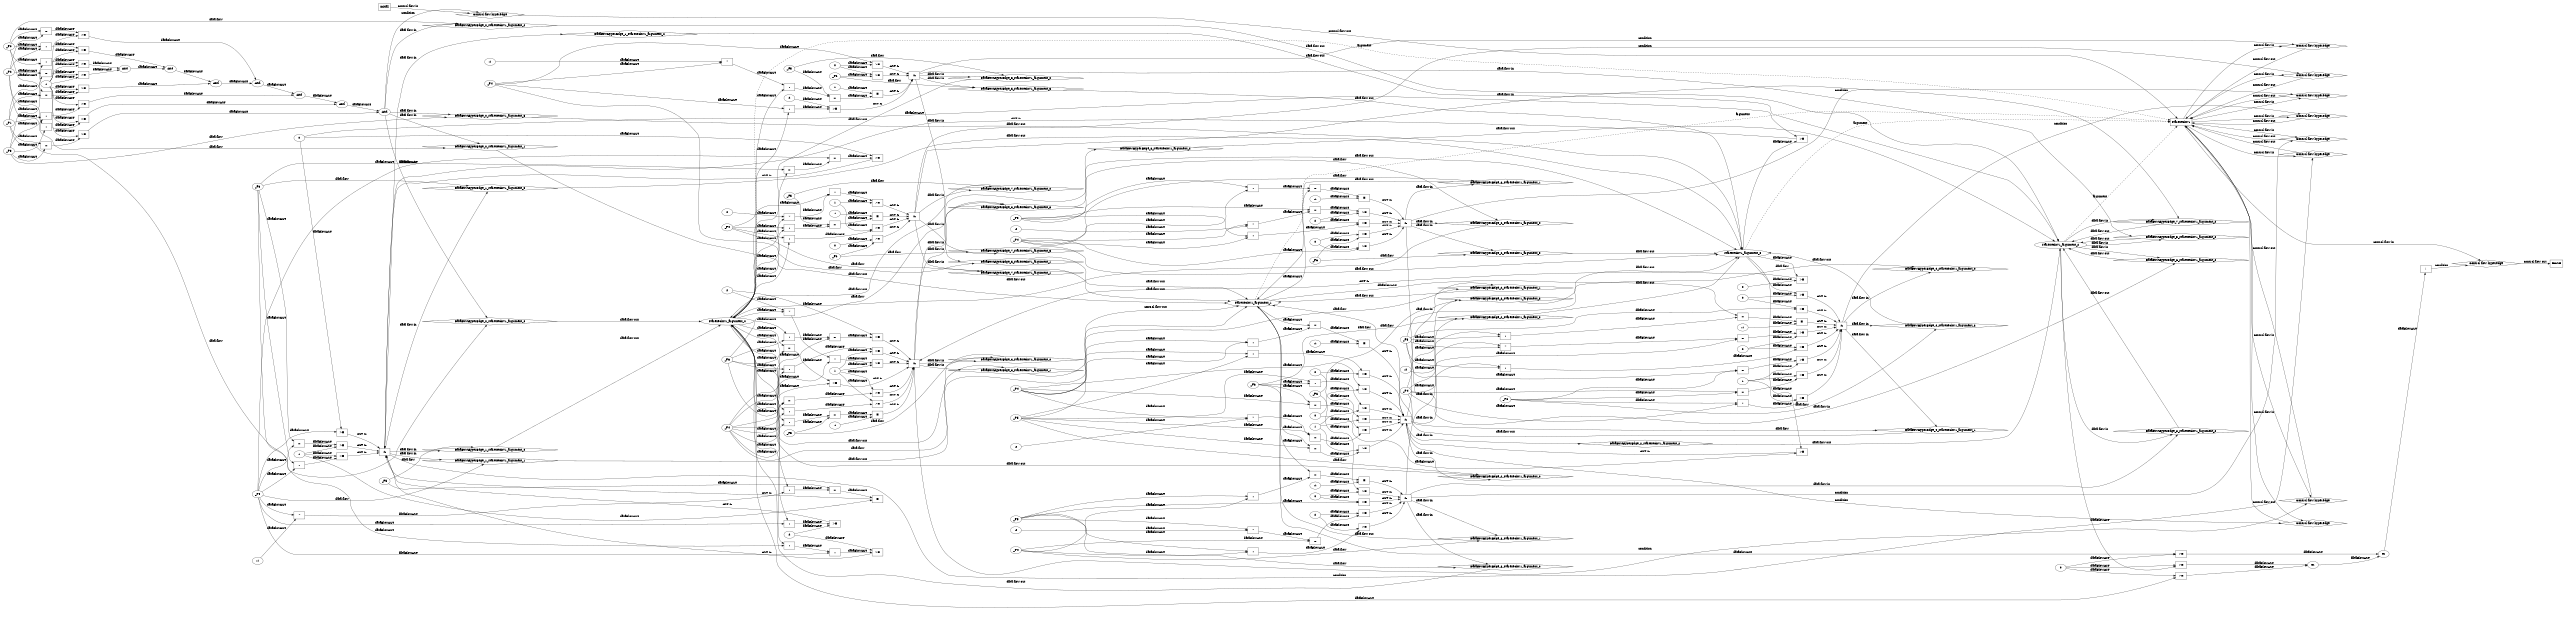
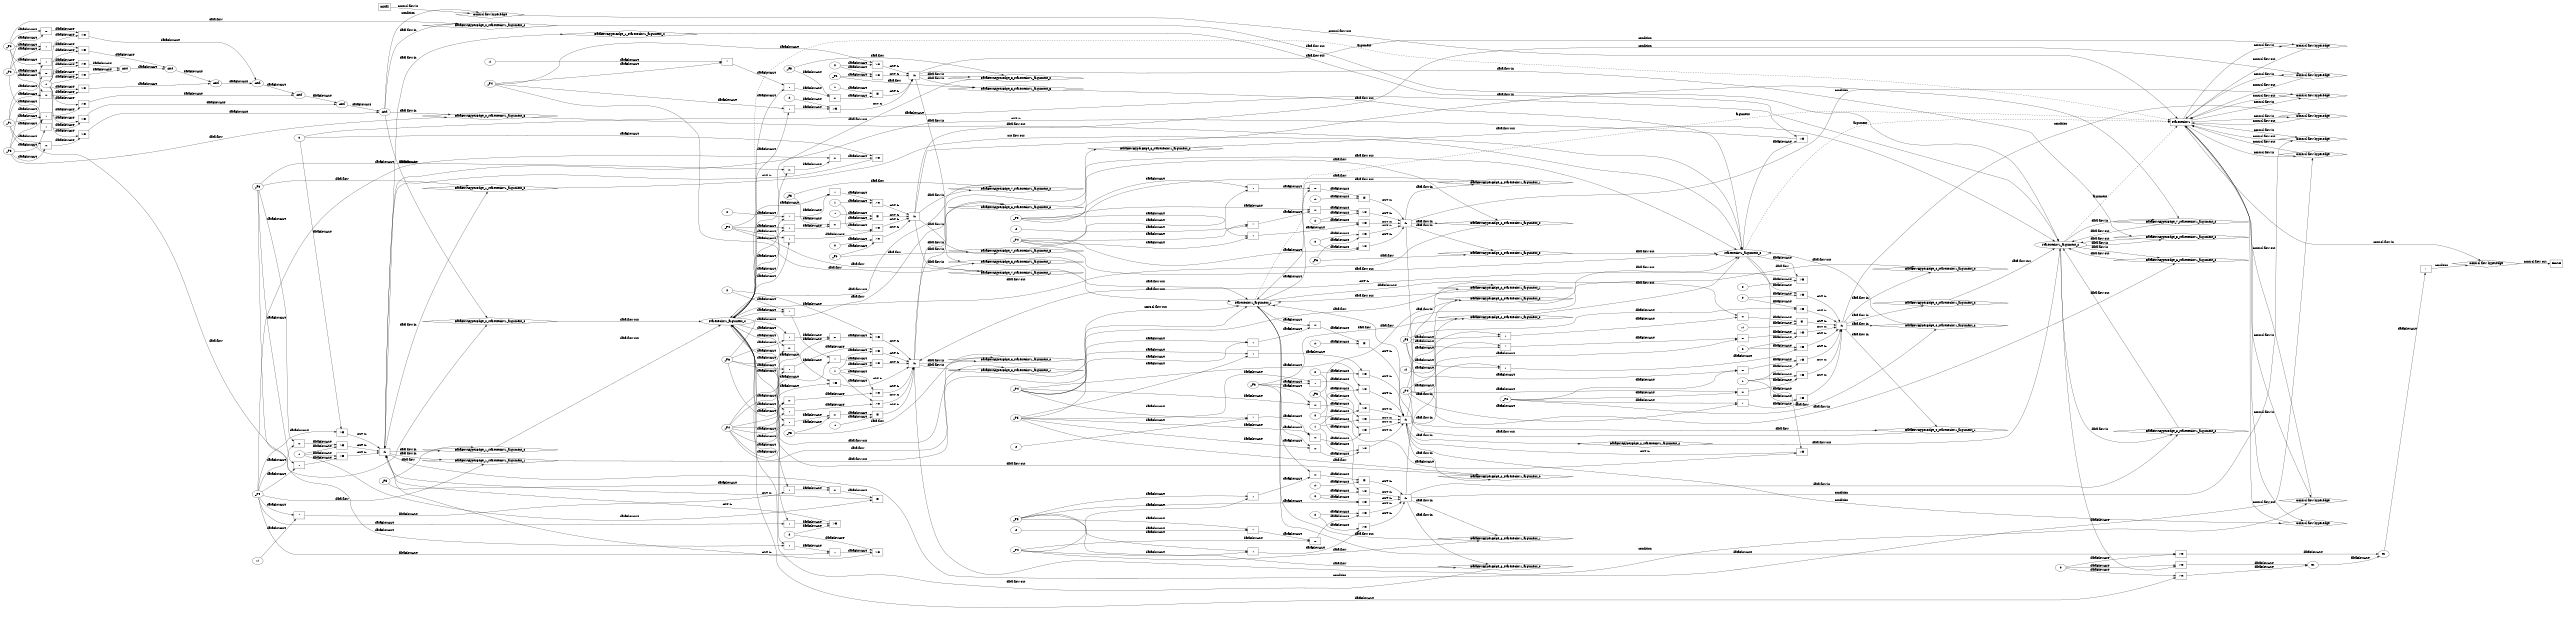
edge "DataFowHyperEdge_1_starexecinv1_argument_3" -> "starexecinv1_argument_3": label "data flow out" -> "out flow out"
node "DataFowHyperEdge_0_starexecinv1_argument_1": removed
node "DataFowHyperEdge_4_starexecinv1_argument_2": added
